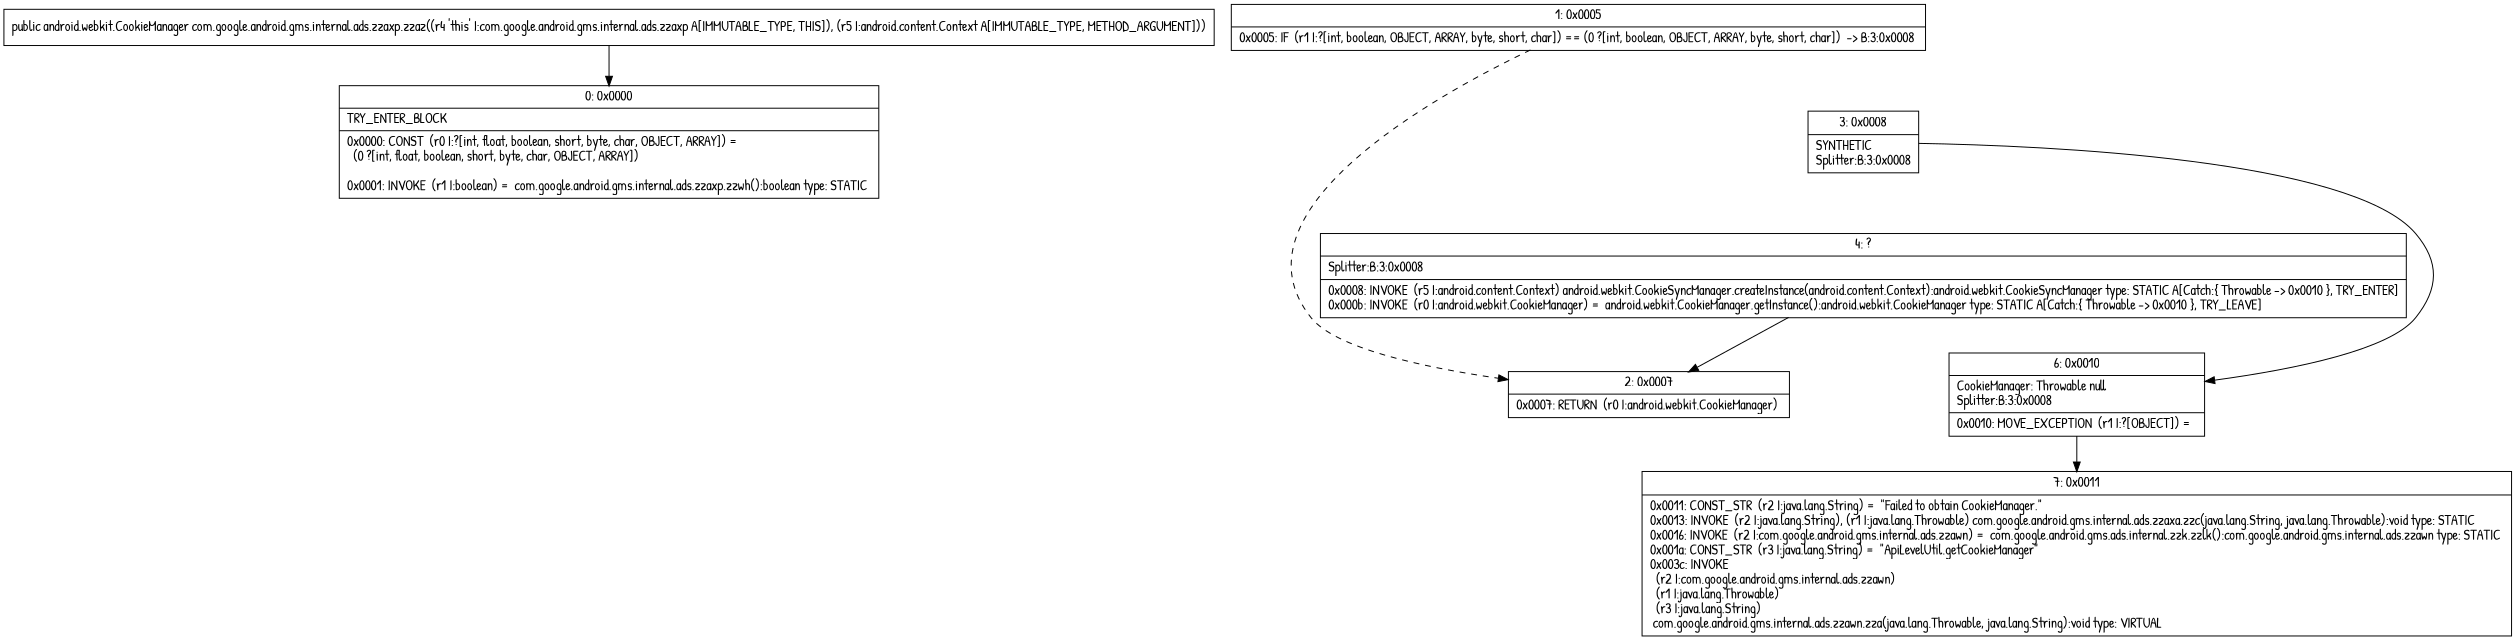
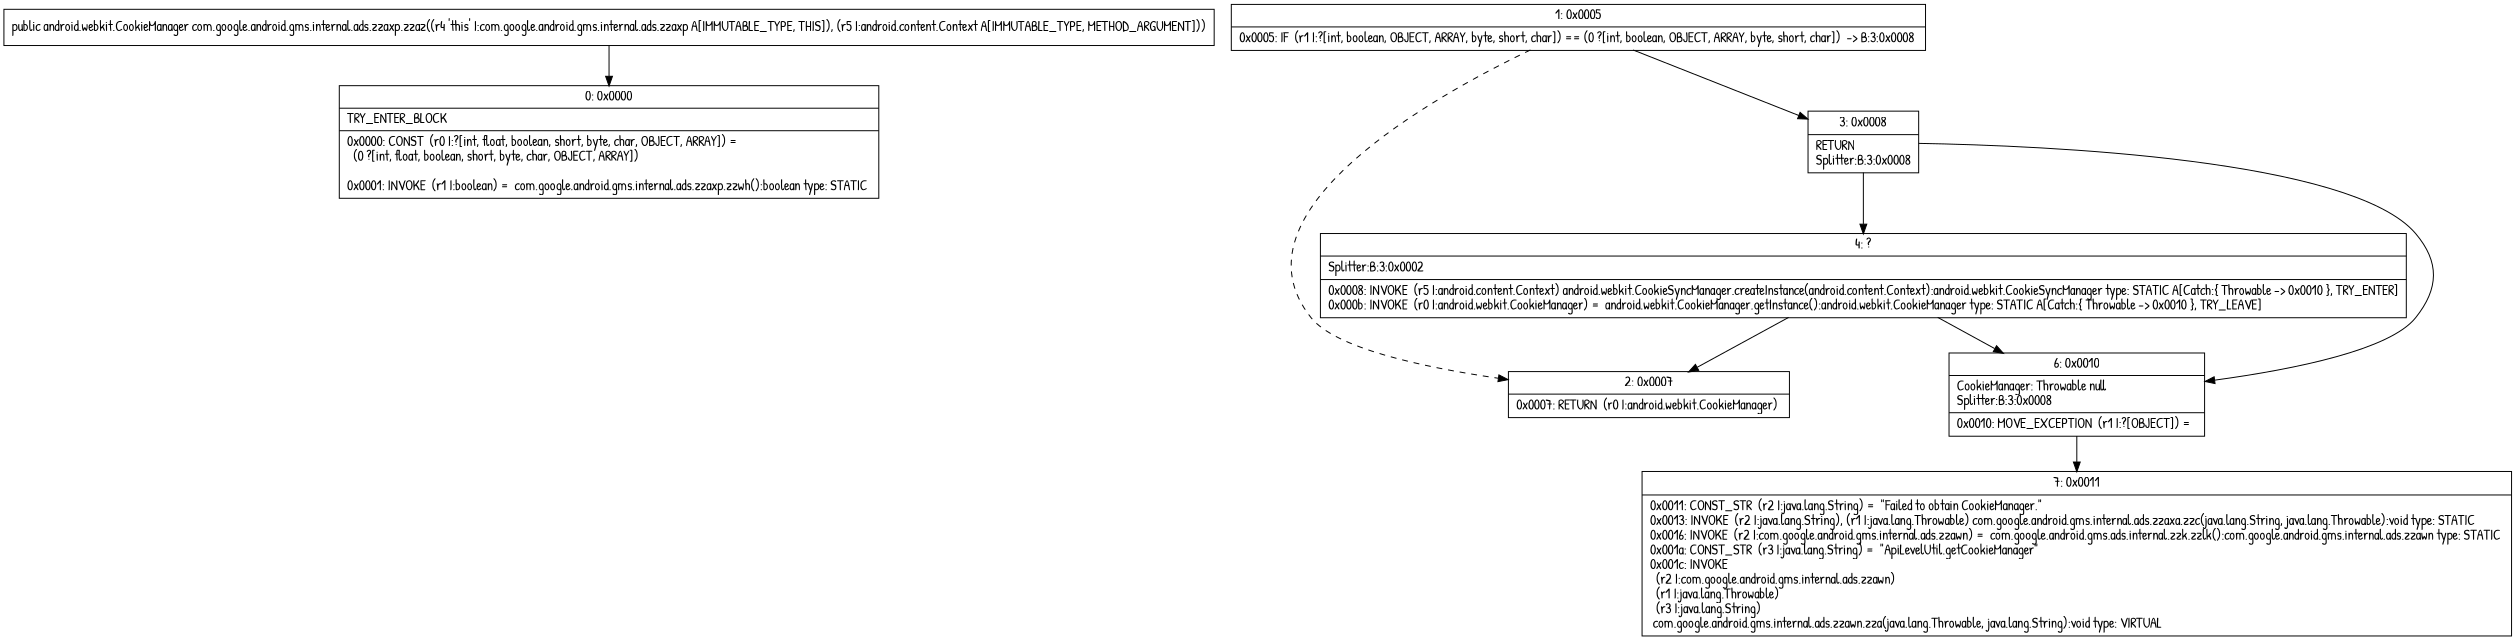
edge "1: 0x0005" -> "3: 0x0008": added
node "3: 0x0008": text "SYNTHETIC" -> "RETURN"
edge "3: 0x0008" -> "4: ?": added
node "4: ?": text "Splitter:B:3:0x0008" -> "Splitter:B:3:0x0002"
edge "4: ?" -> "6: 0x0010": added
node "7: 0x0011": text "0x003c: INVOKE" -> "0x001c: INVOKE"
